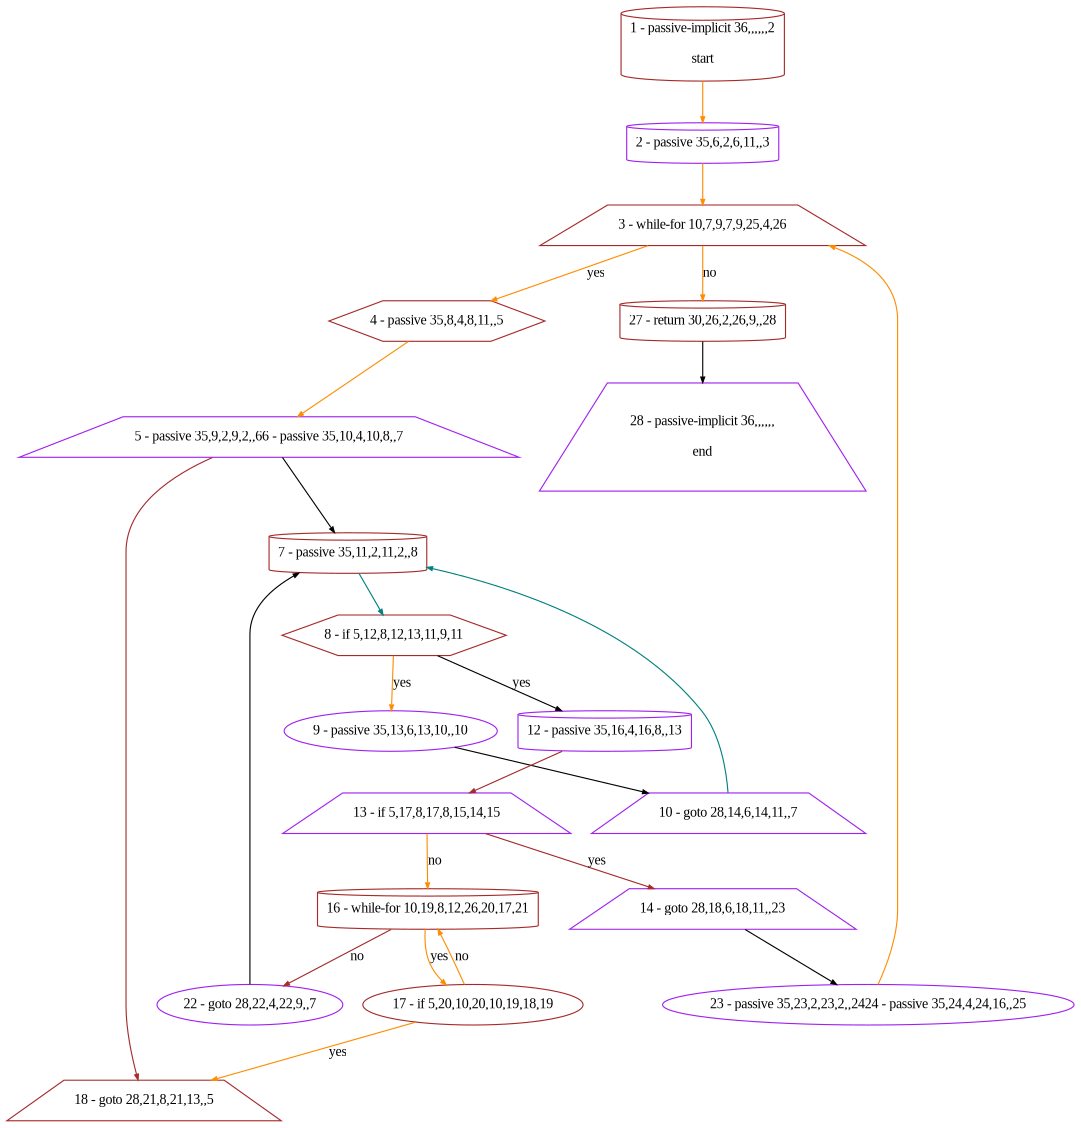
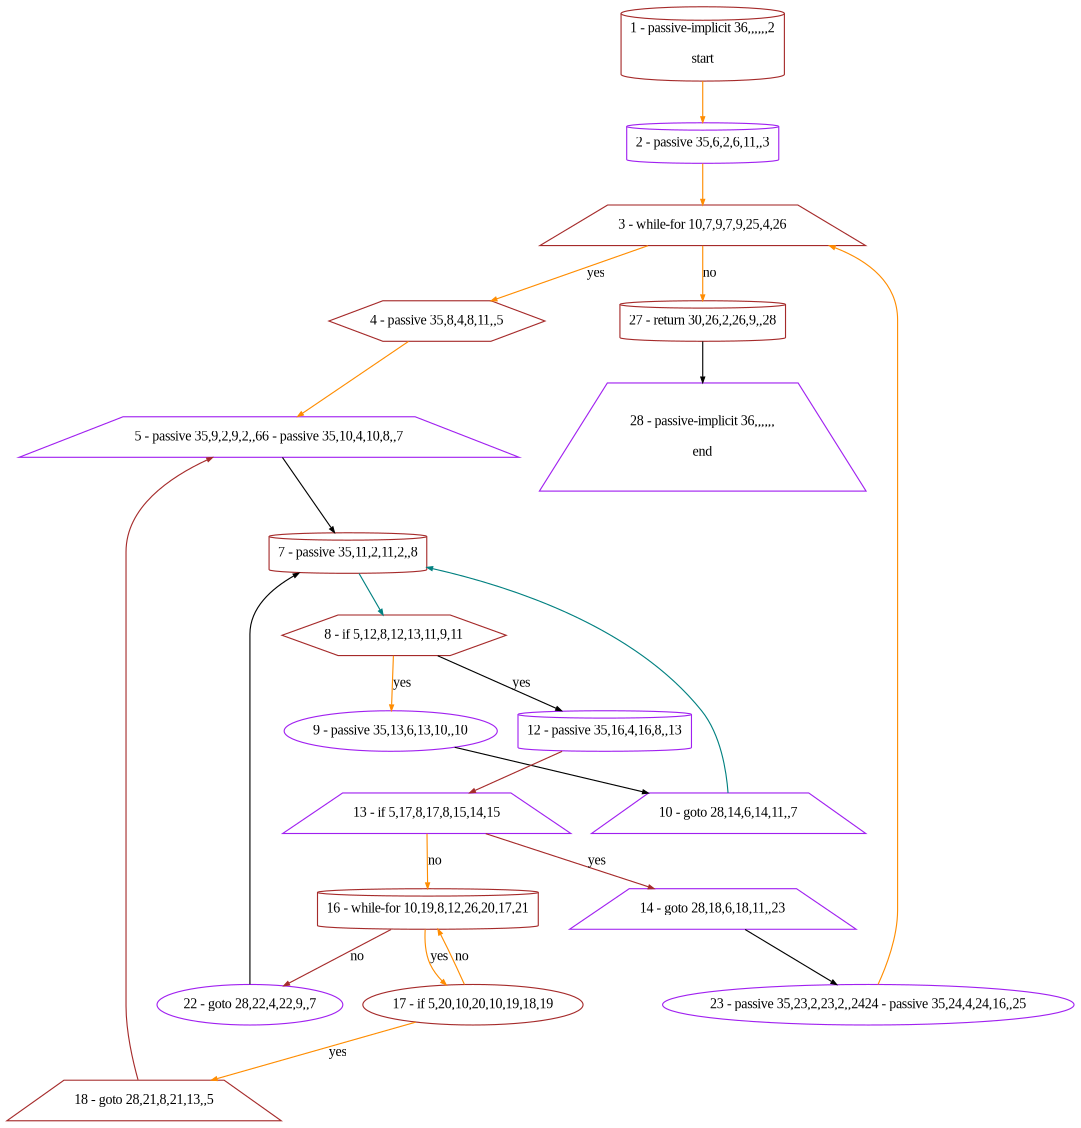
edge "5 - passive 35,9,2,9,2,,66 - passive 35,10,4,10,8,,7" -> "18 - goto 28,21,8,21,13,,5": reversed
